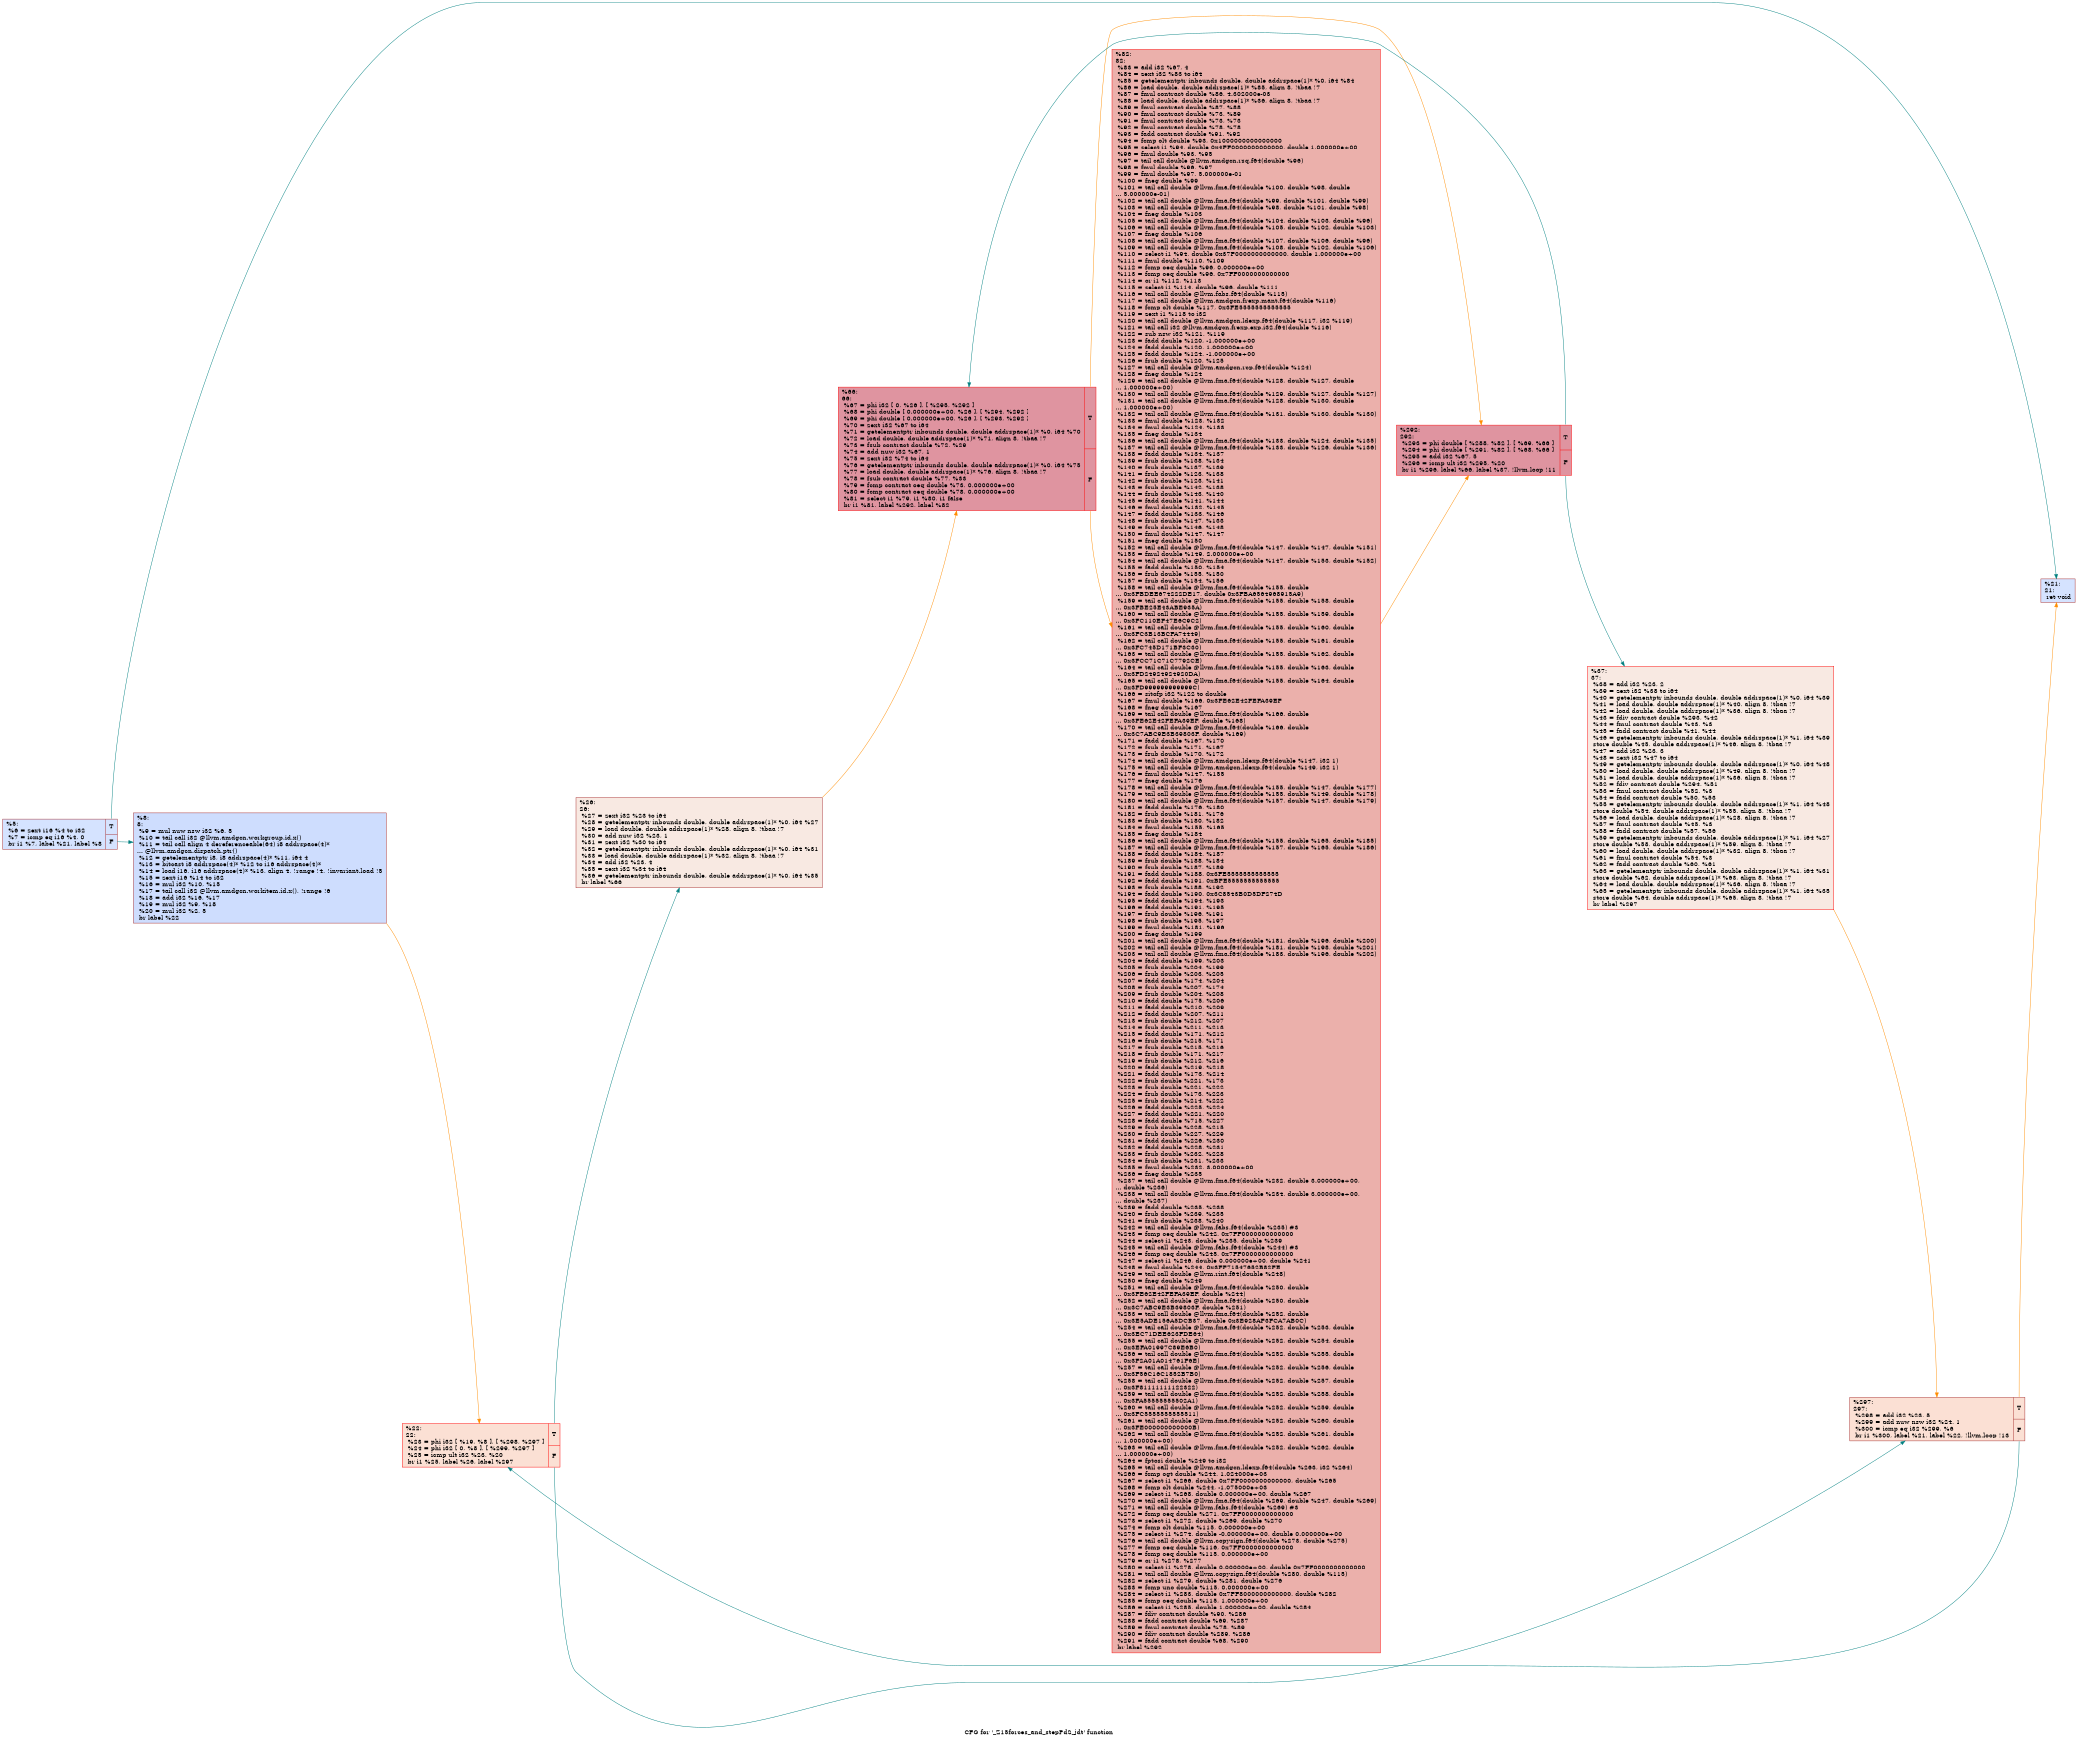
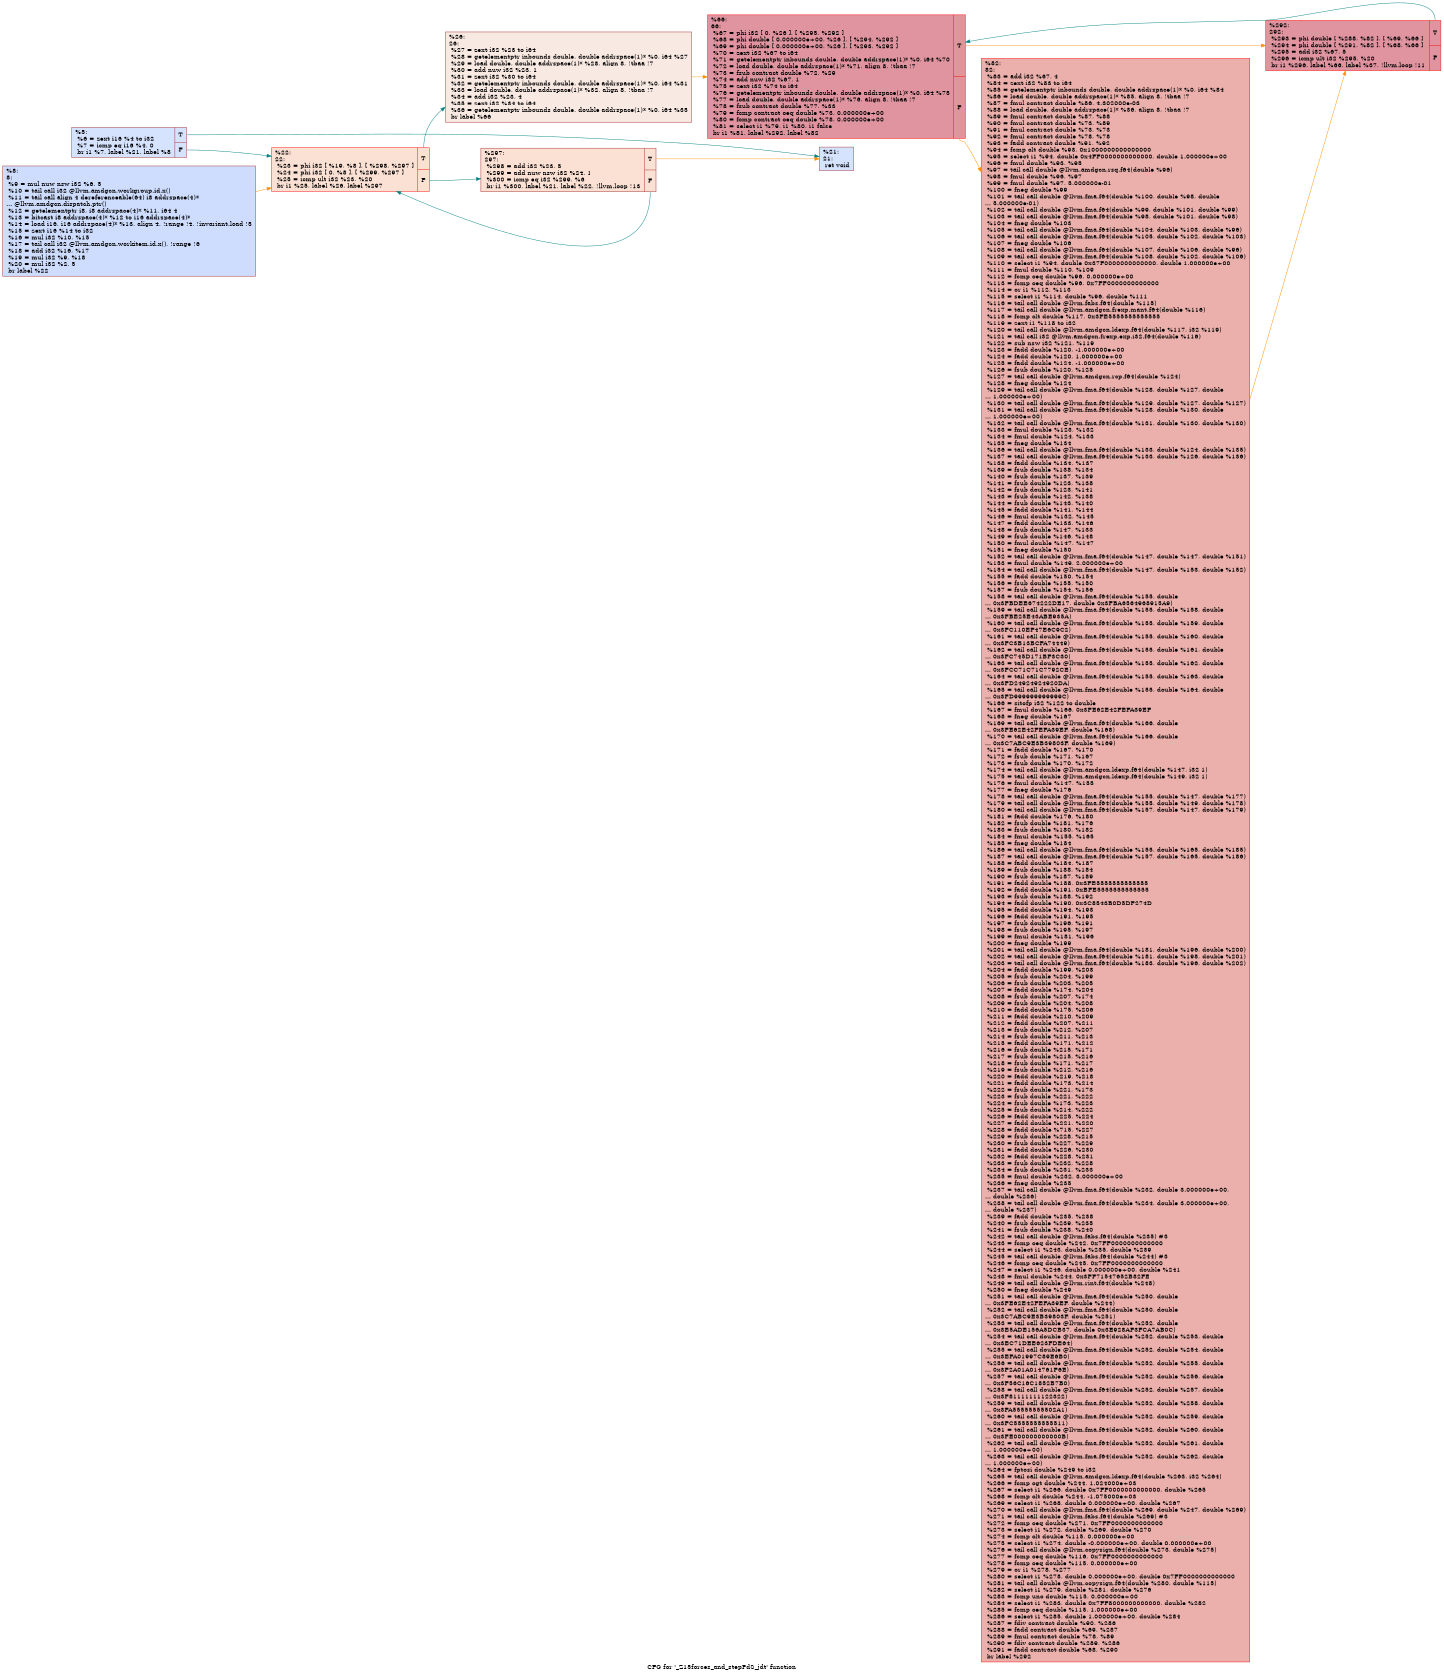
node "%37:": removed
edge "%5:" -> "%8:": now "%5:" -> "%22:"
